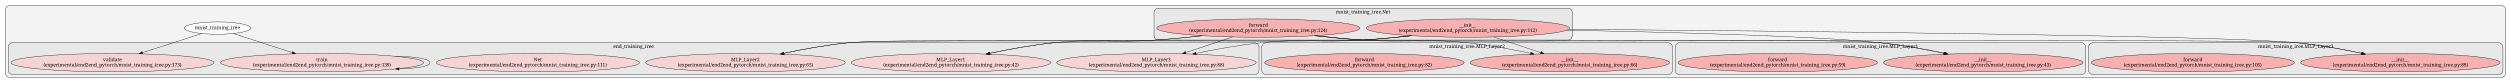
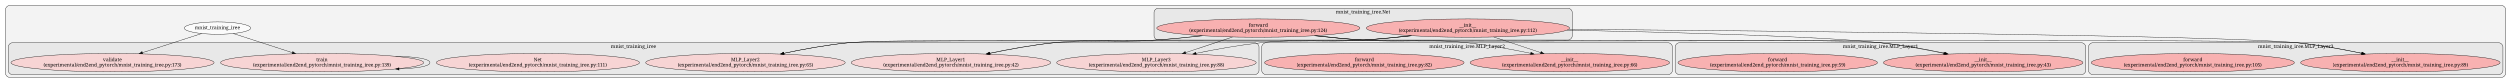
cluster "end_training_iree": label "end_training_iree" -> "mnist_training_iree"
